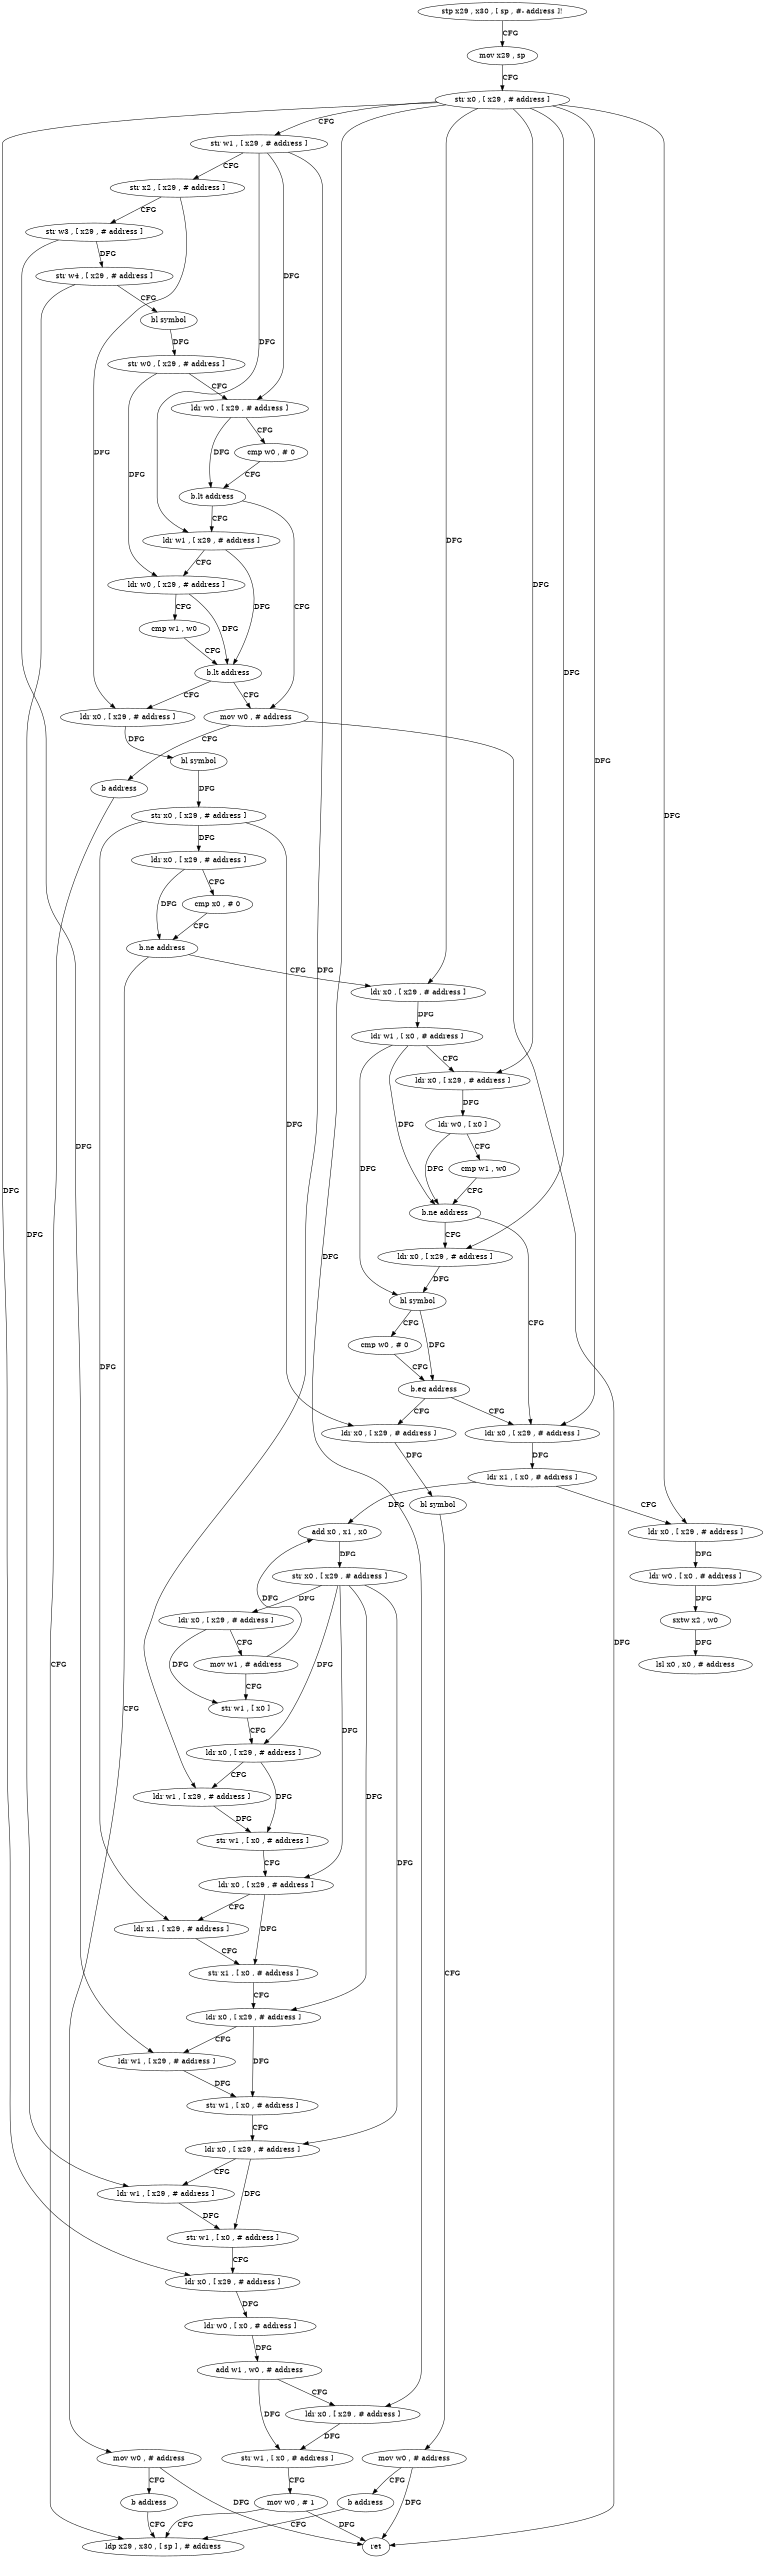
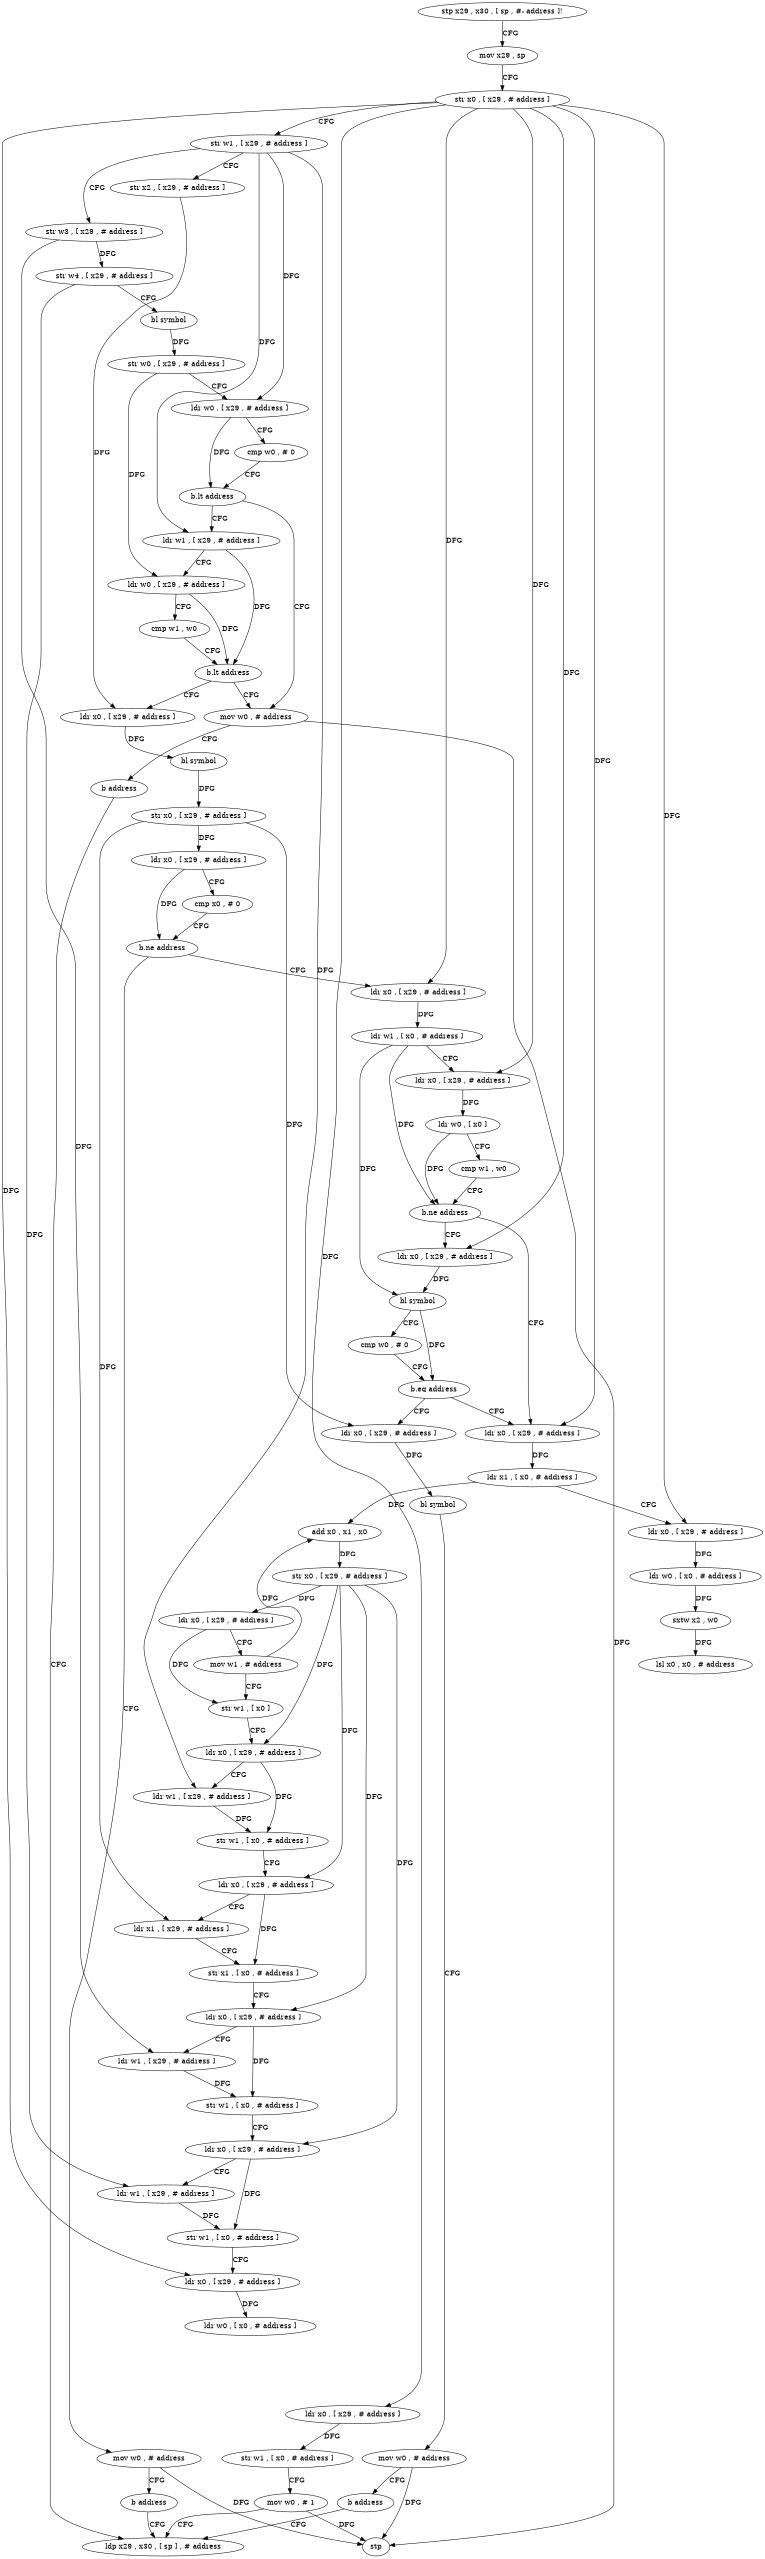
edge "str x2 , [ x29 , # address ]" -> "str w3 , [ x29 , # address ]": now "str w1 , [ x29 , # address ]" -> "str w3 , [ x29 , # address ]"
node "add w1 , w0 , # address": removed
node "ret": label "ret" -> "stp"
